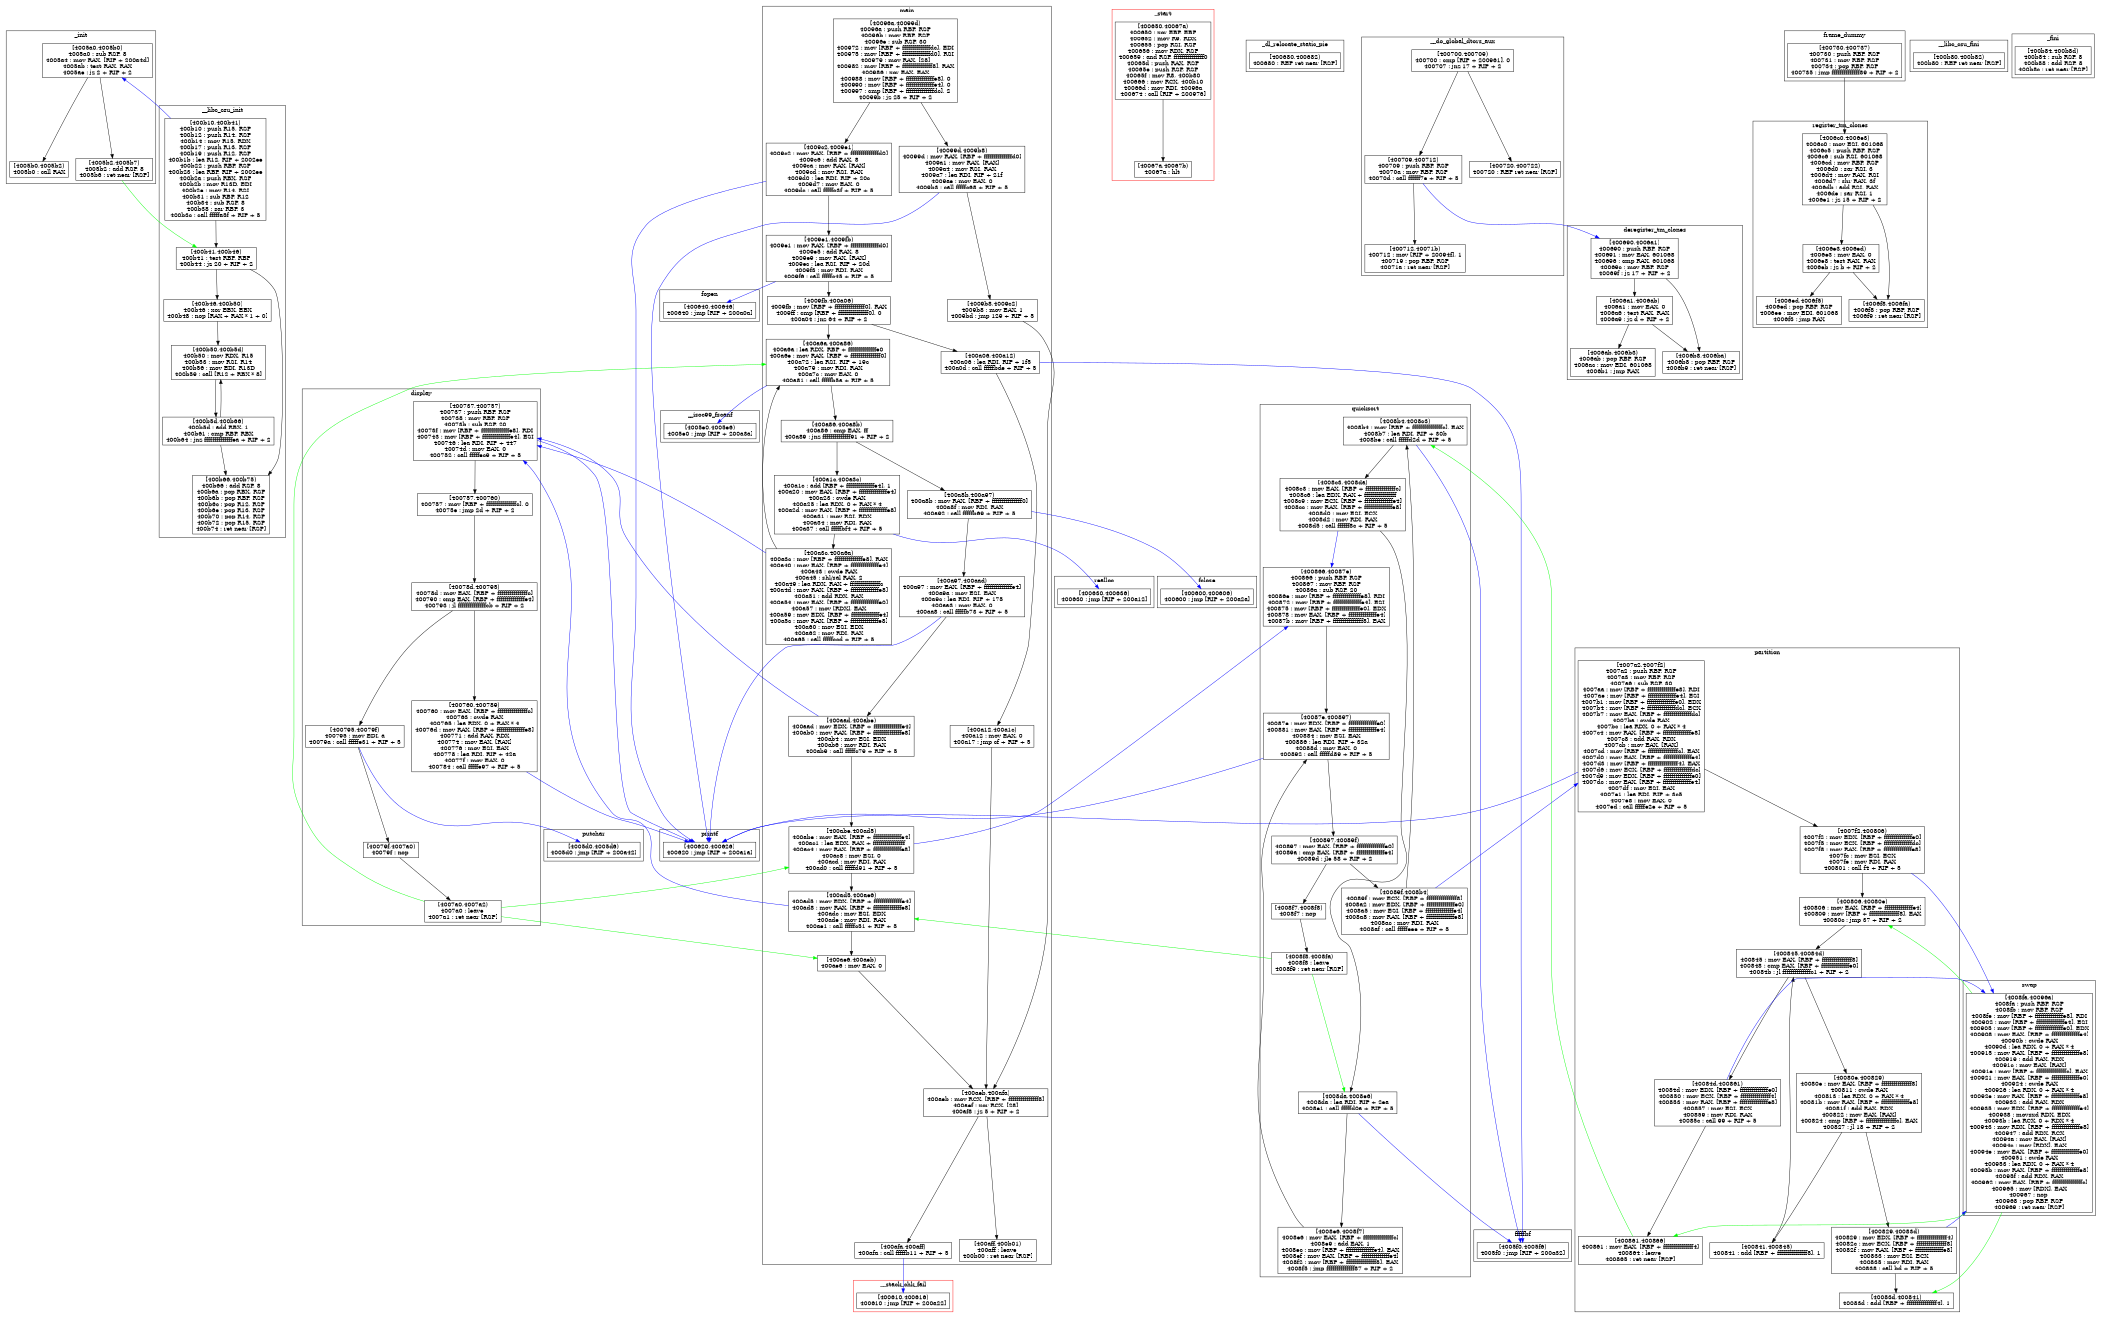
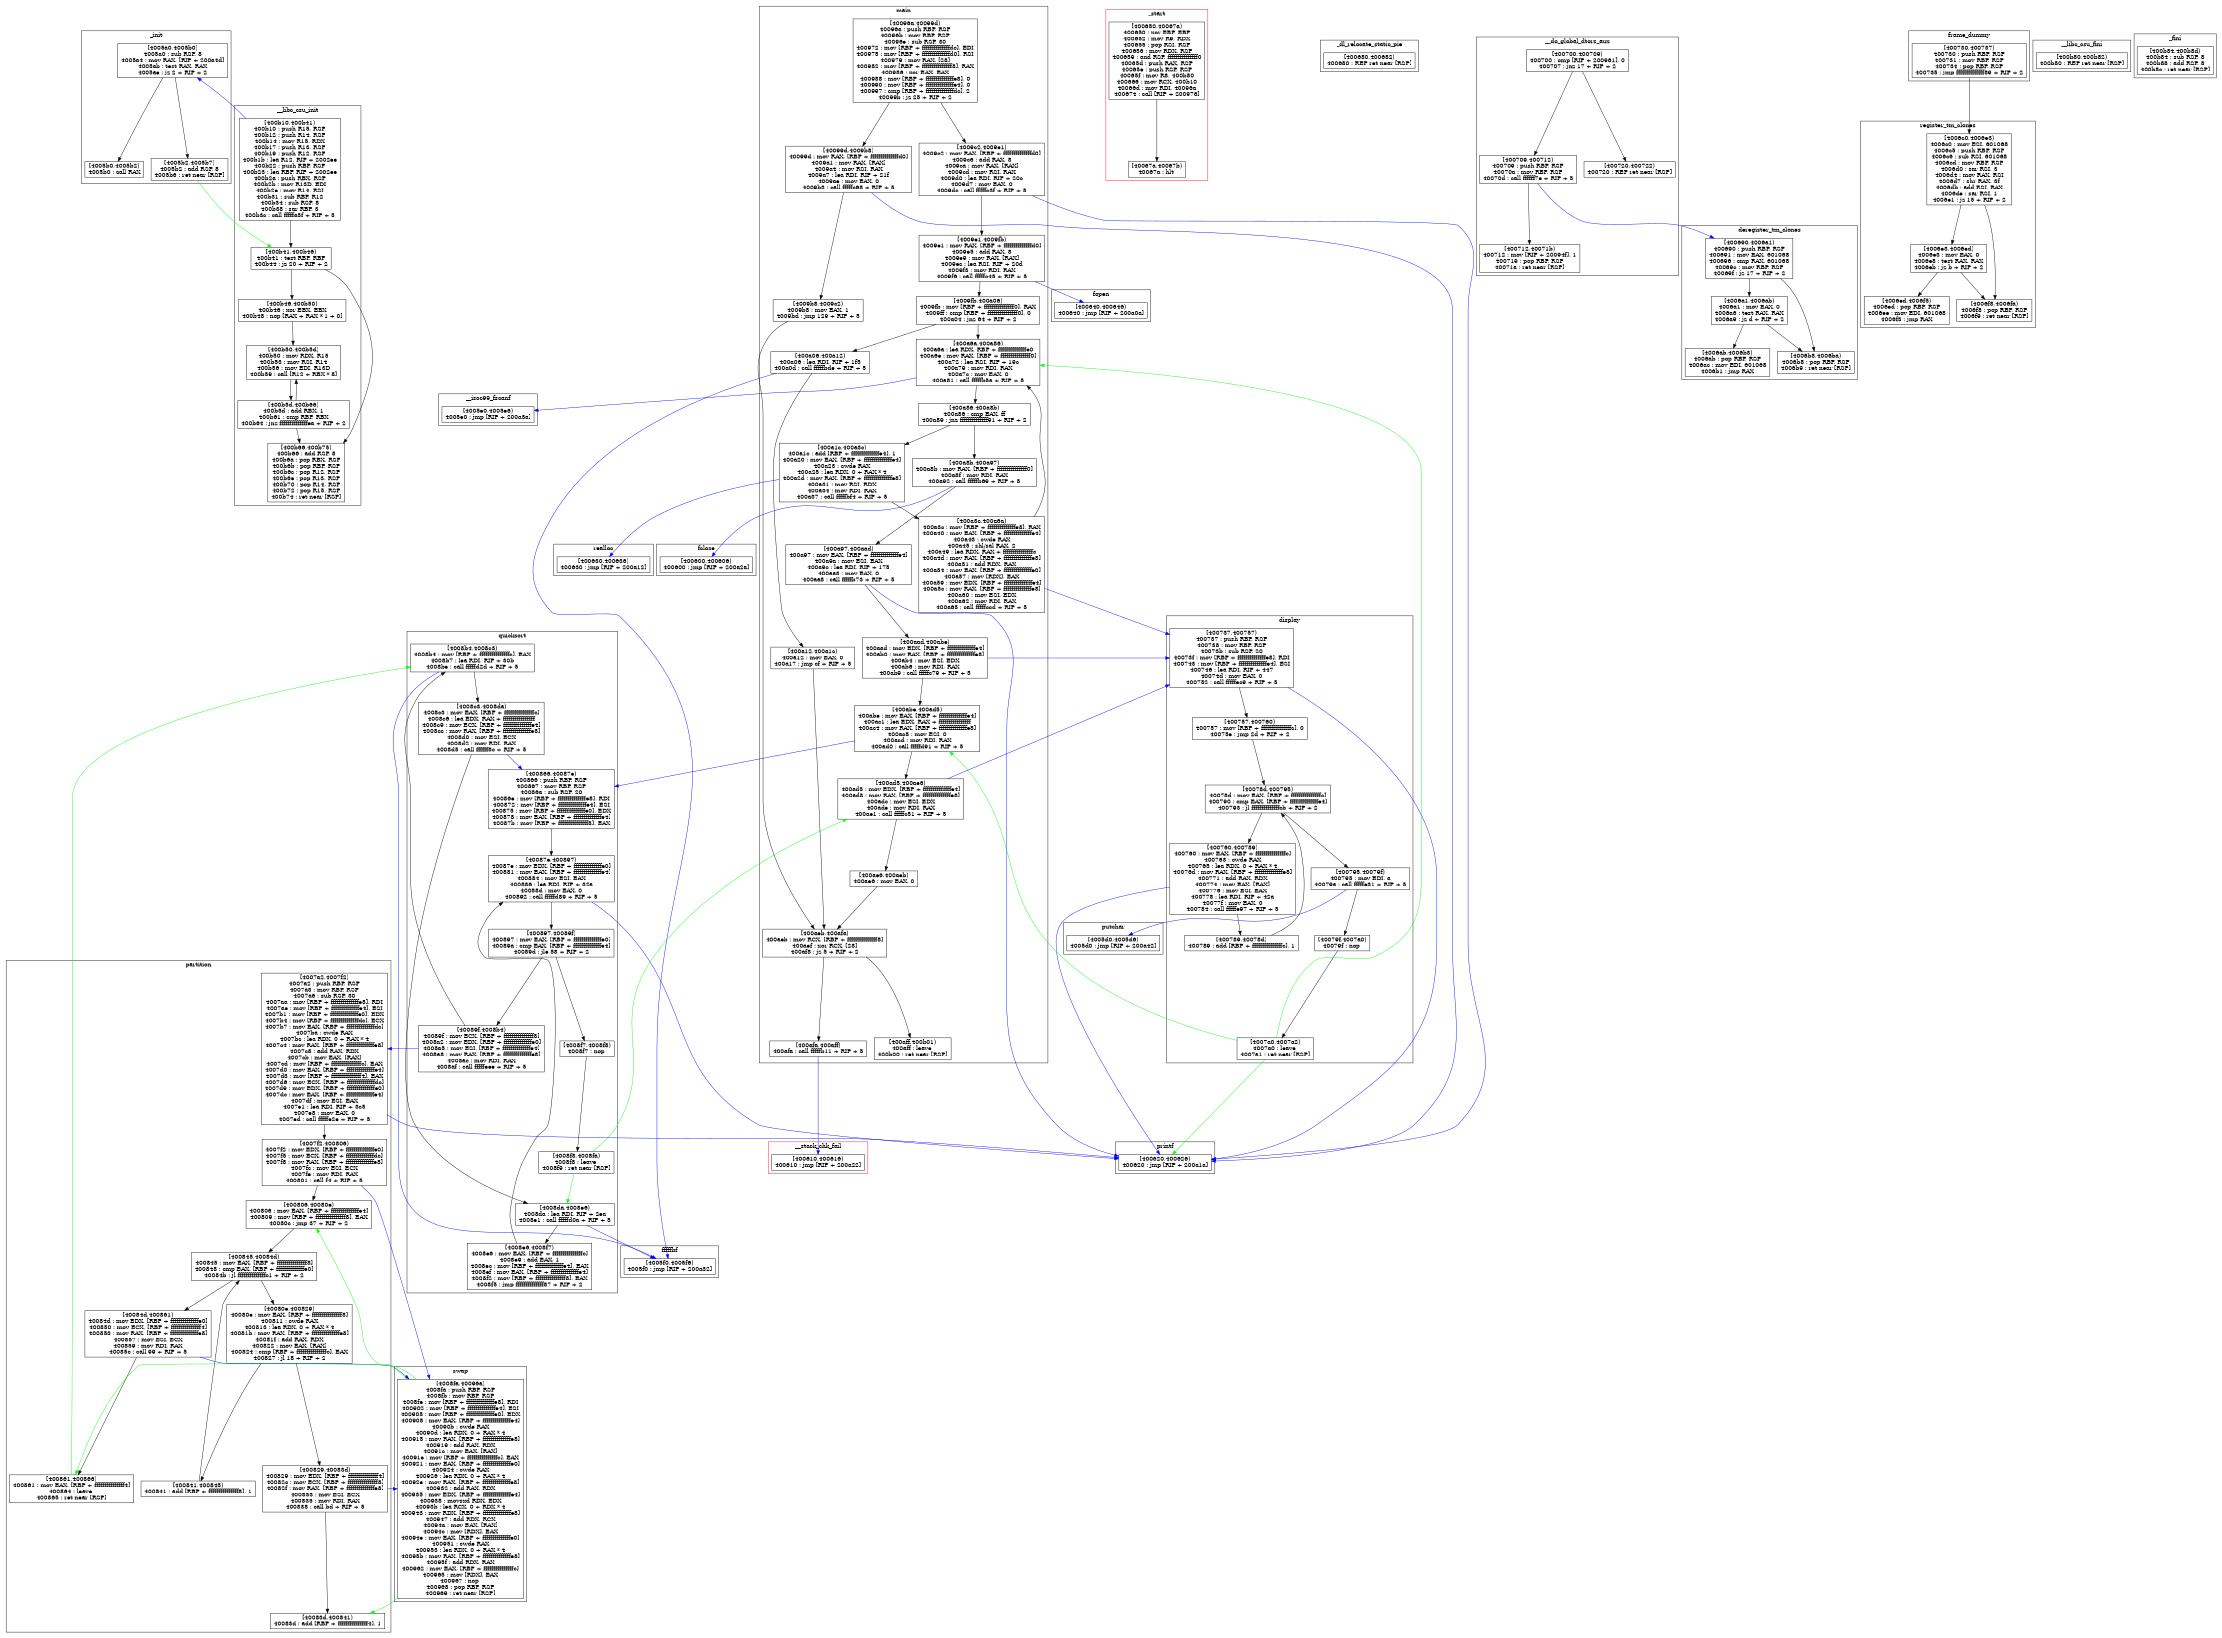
edge "[4007a0,4007a2) 4007a0 : leave 4007a1 : ret near [RSP]" -> "[400ae6,400aeb) 400ae6 : mov EAX, 0": now "[4007a0,4007a2) 4007a0 : leave 4007a1 : ret near [RSP]" -> "[400620,400626) 400620 : jmp [RIP + 200a1a]"
node "[400789,40078d) 400789 : add [RBP + fffffffffffffffc], 1": added
